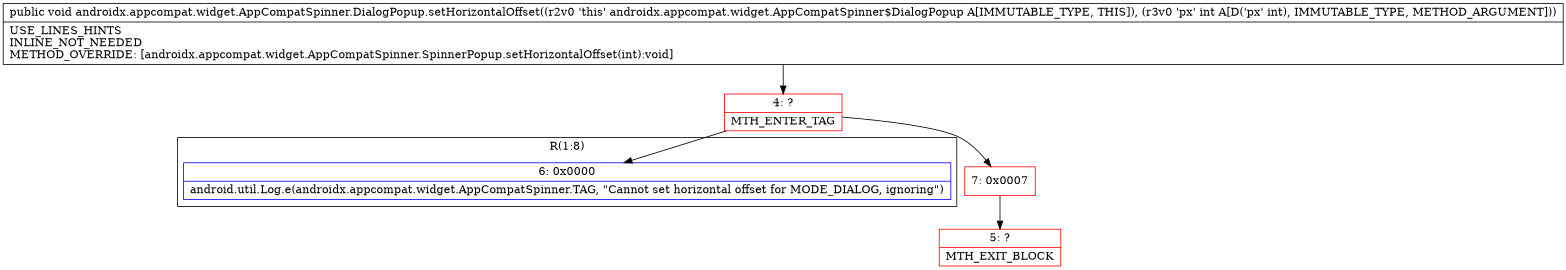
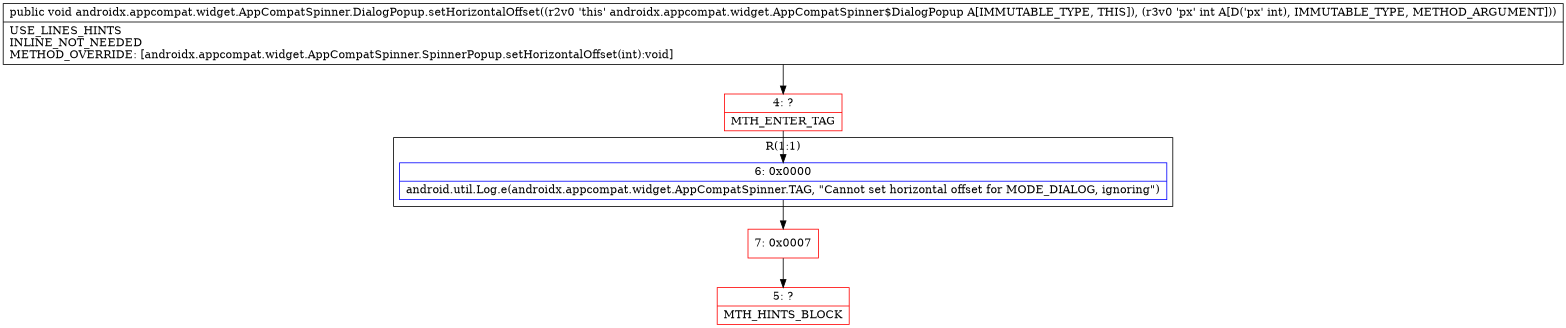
edge "4: ?" -> "7: 0x0007": now "6: 0x0000" -> "7: 0x0007"
cluster "R(1:8)": label "R(1:8)" -> "R(1:1)"
node "5: ?": text "MTH_EXIT_BLOCK" -> "MTH_HINTS_BLOCK"
